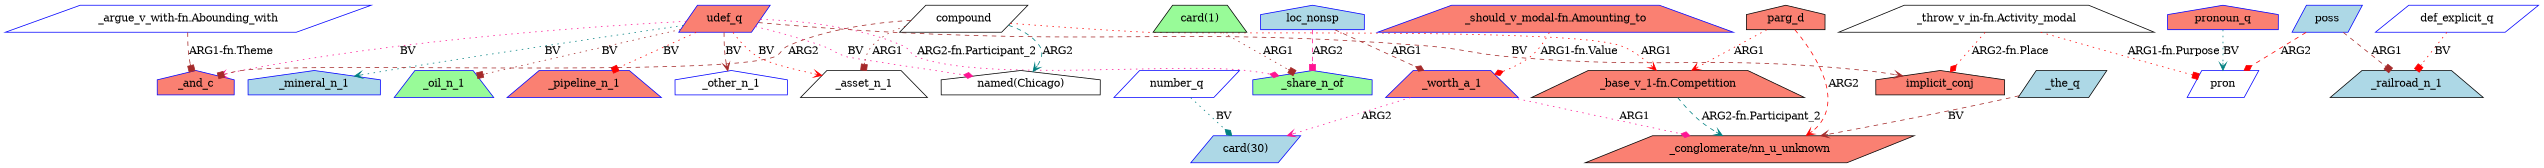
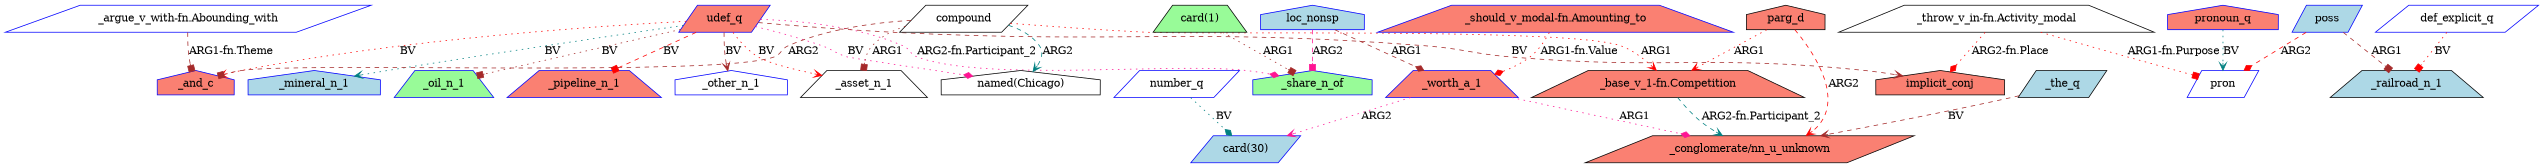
edge "udef_q" -> "_and_c": color deeppink -> red
edge "udef_q" -> "_pipeline_n_1": style dotted -> dashed
